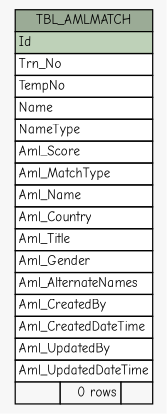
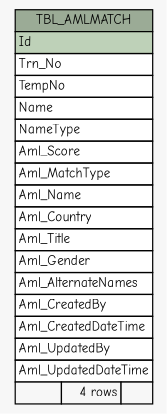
node "TBL_AMLMATCH": text "0 rows" -> "4 rows"
